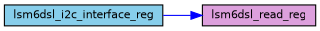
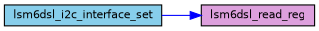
node "lsm6dsl_i2c_interface_reg": label "lsm6dsl_i2c_interface_reg" -> "lsm6dsl_i2c_interface_set"
